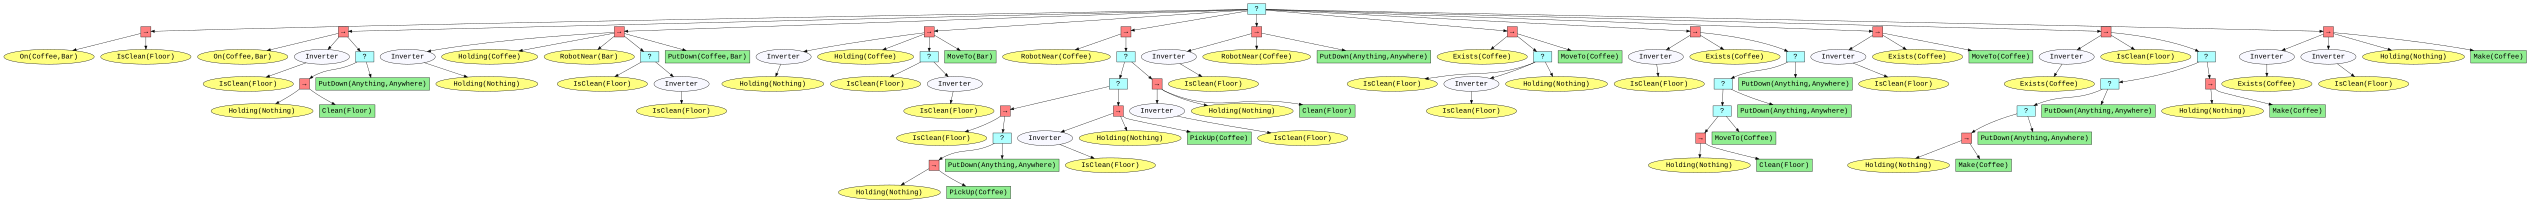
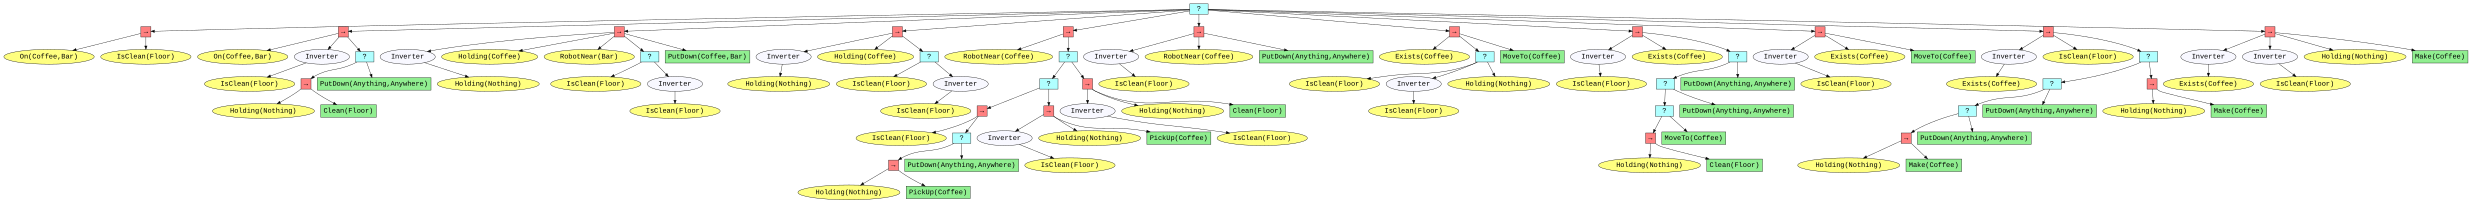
node "MoveTo(Bar)": removed
